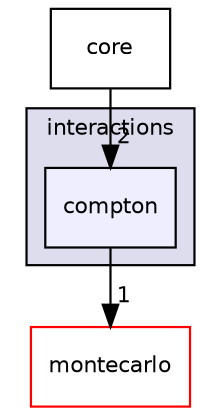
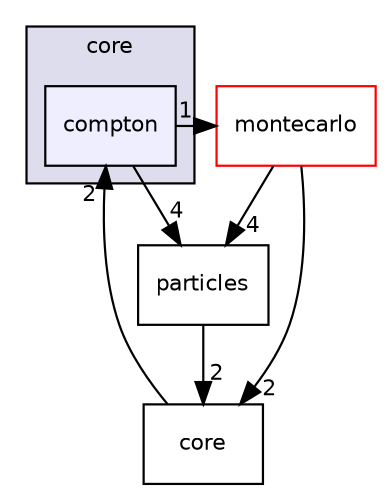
cluster "interactions": label "interactions" -> "core"
edge "montecarlo" -> "core": added
node "particles": added
